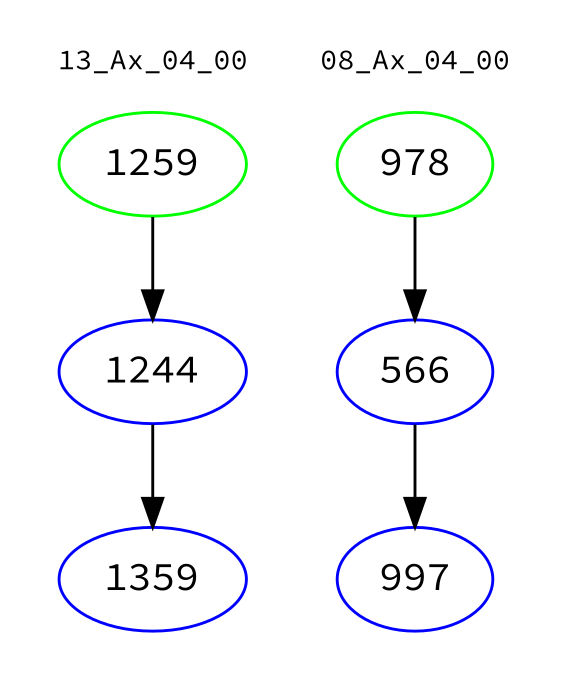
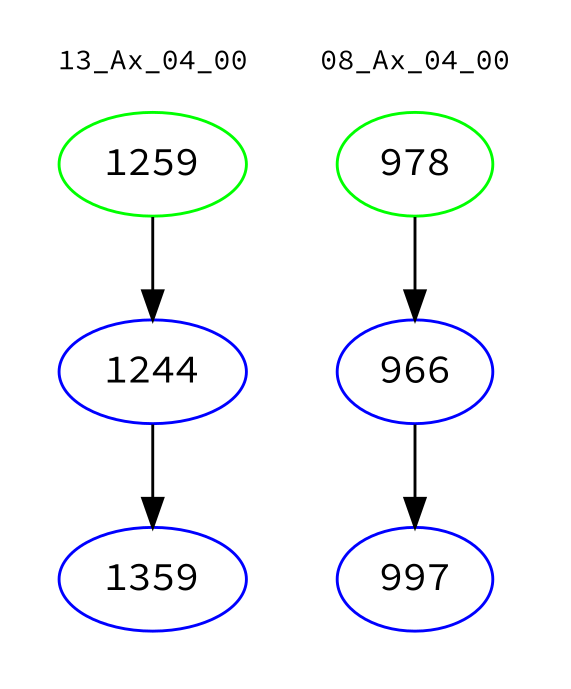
node "566": label "566" -> "966"
